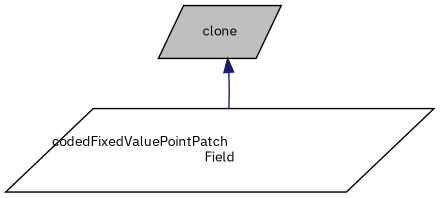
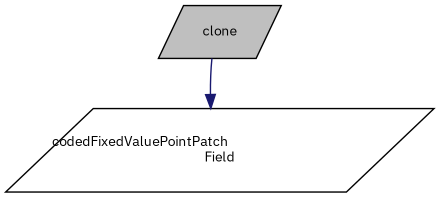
edge "codedFixedValuePointPatch Field" -> "clone": reversed
